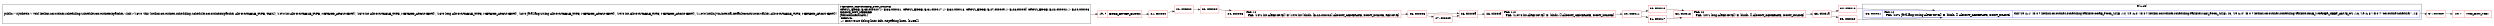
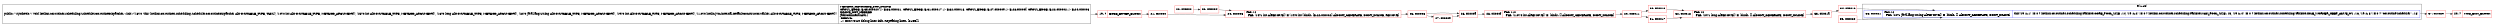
edge "21: 0x0000" -> "22: 0x0002": now "21: 0x0000" -> "24: 0x0006"
node "20: ?": text "MTH_EXIT_MAX" -> "MTH_EXIT_BLOCK"
edge "33: 0x001a" -> "35: 0x0020": removed
